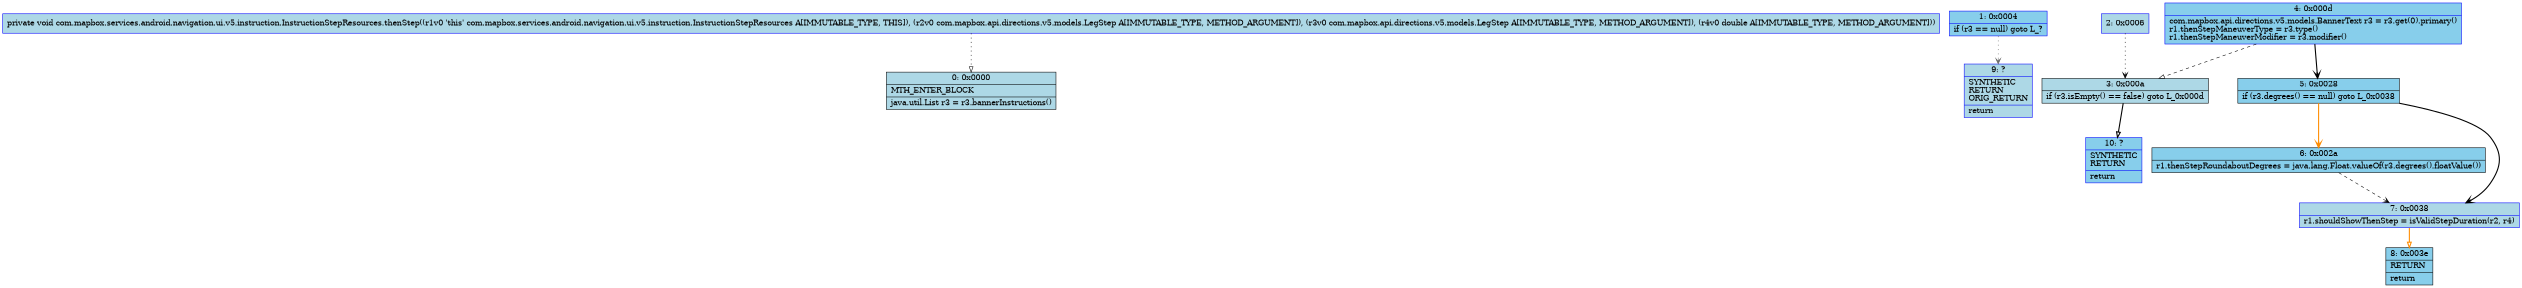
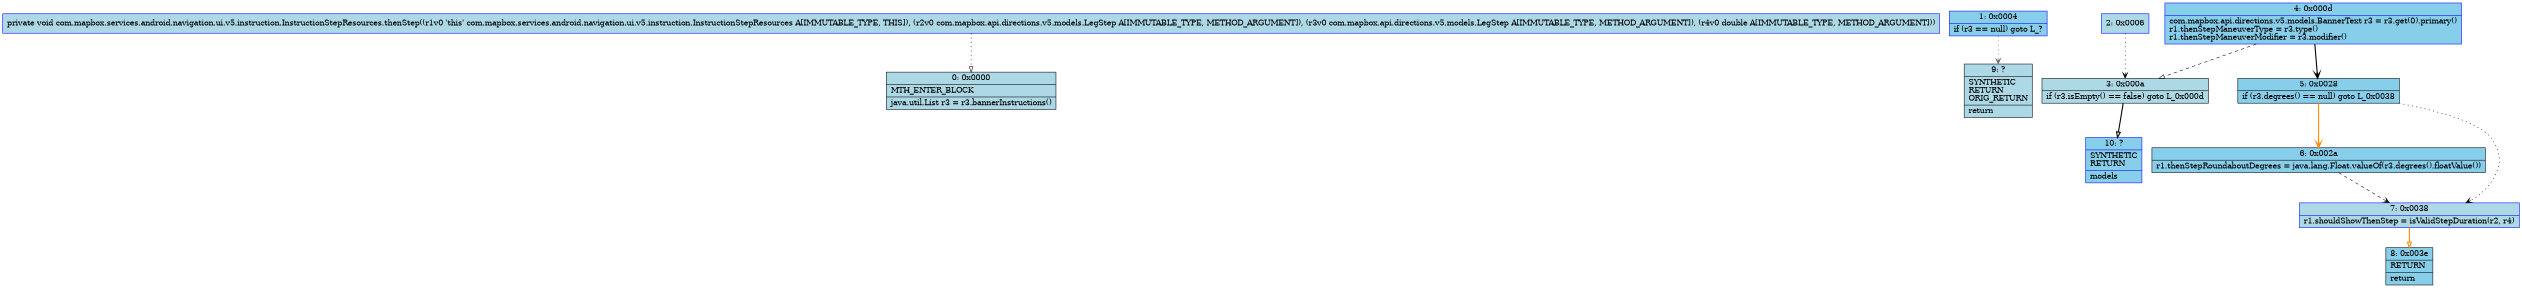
node "9: ?": color blue -> black
edge "5: 0x0028" -> "7: 0x0038": style bold -> dotted
node "10: ?": text "return" -> "models"
